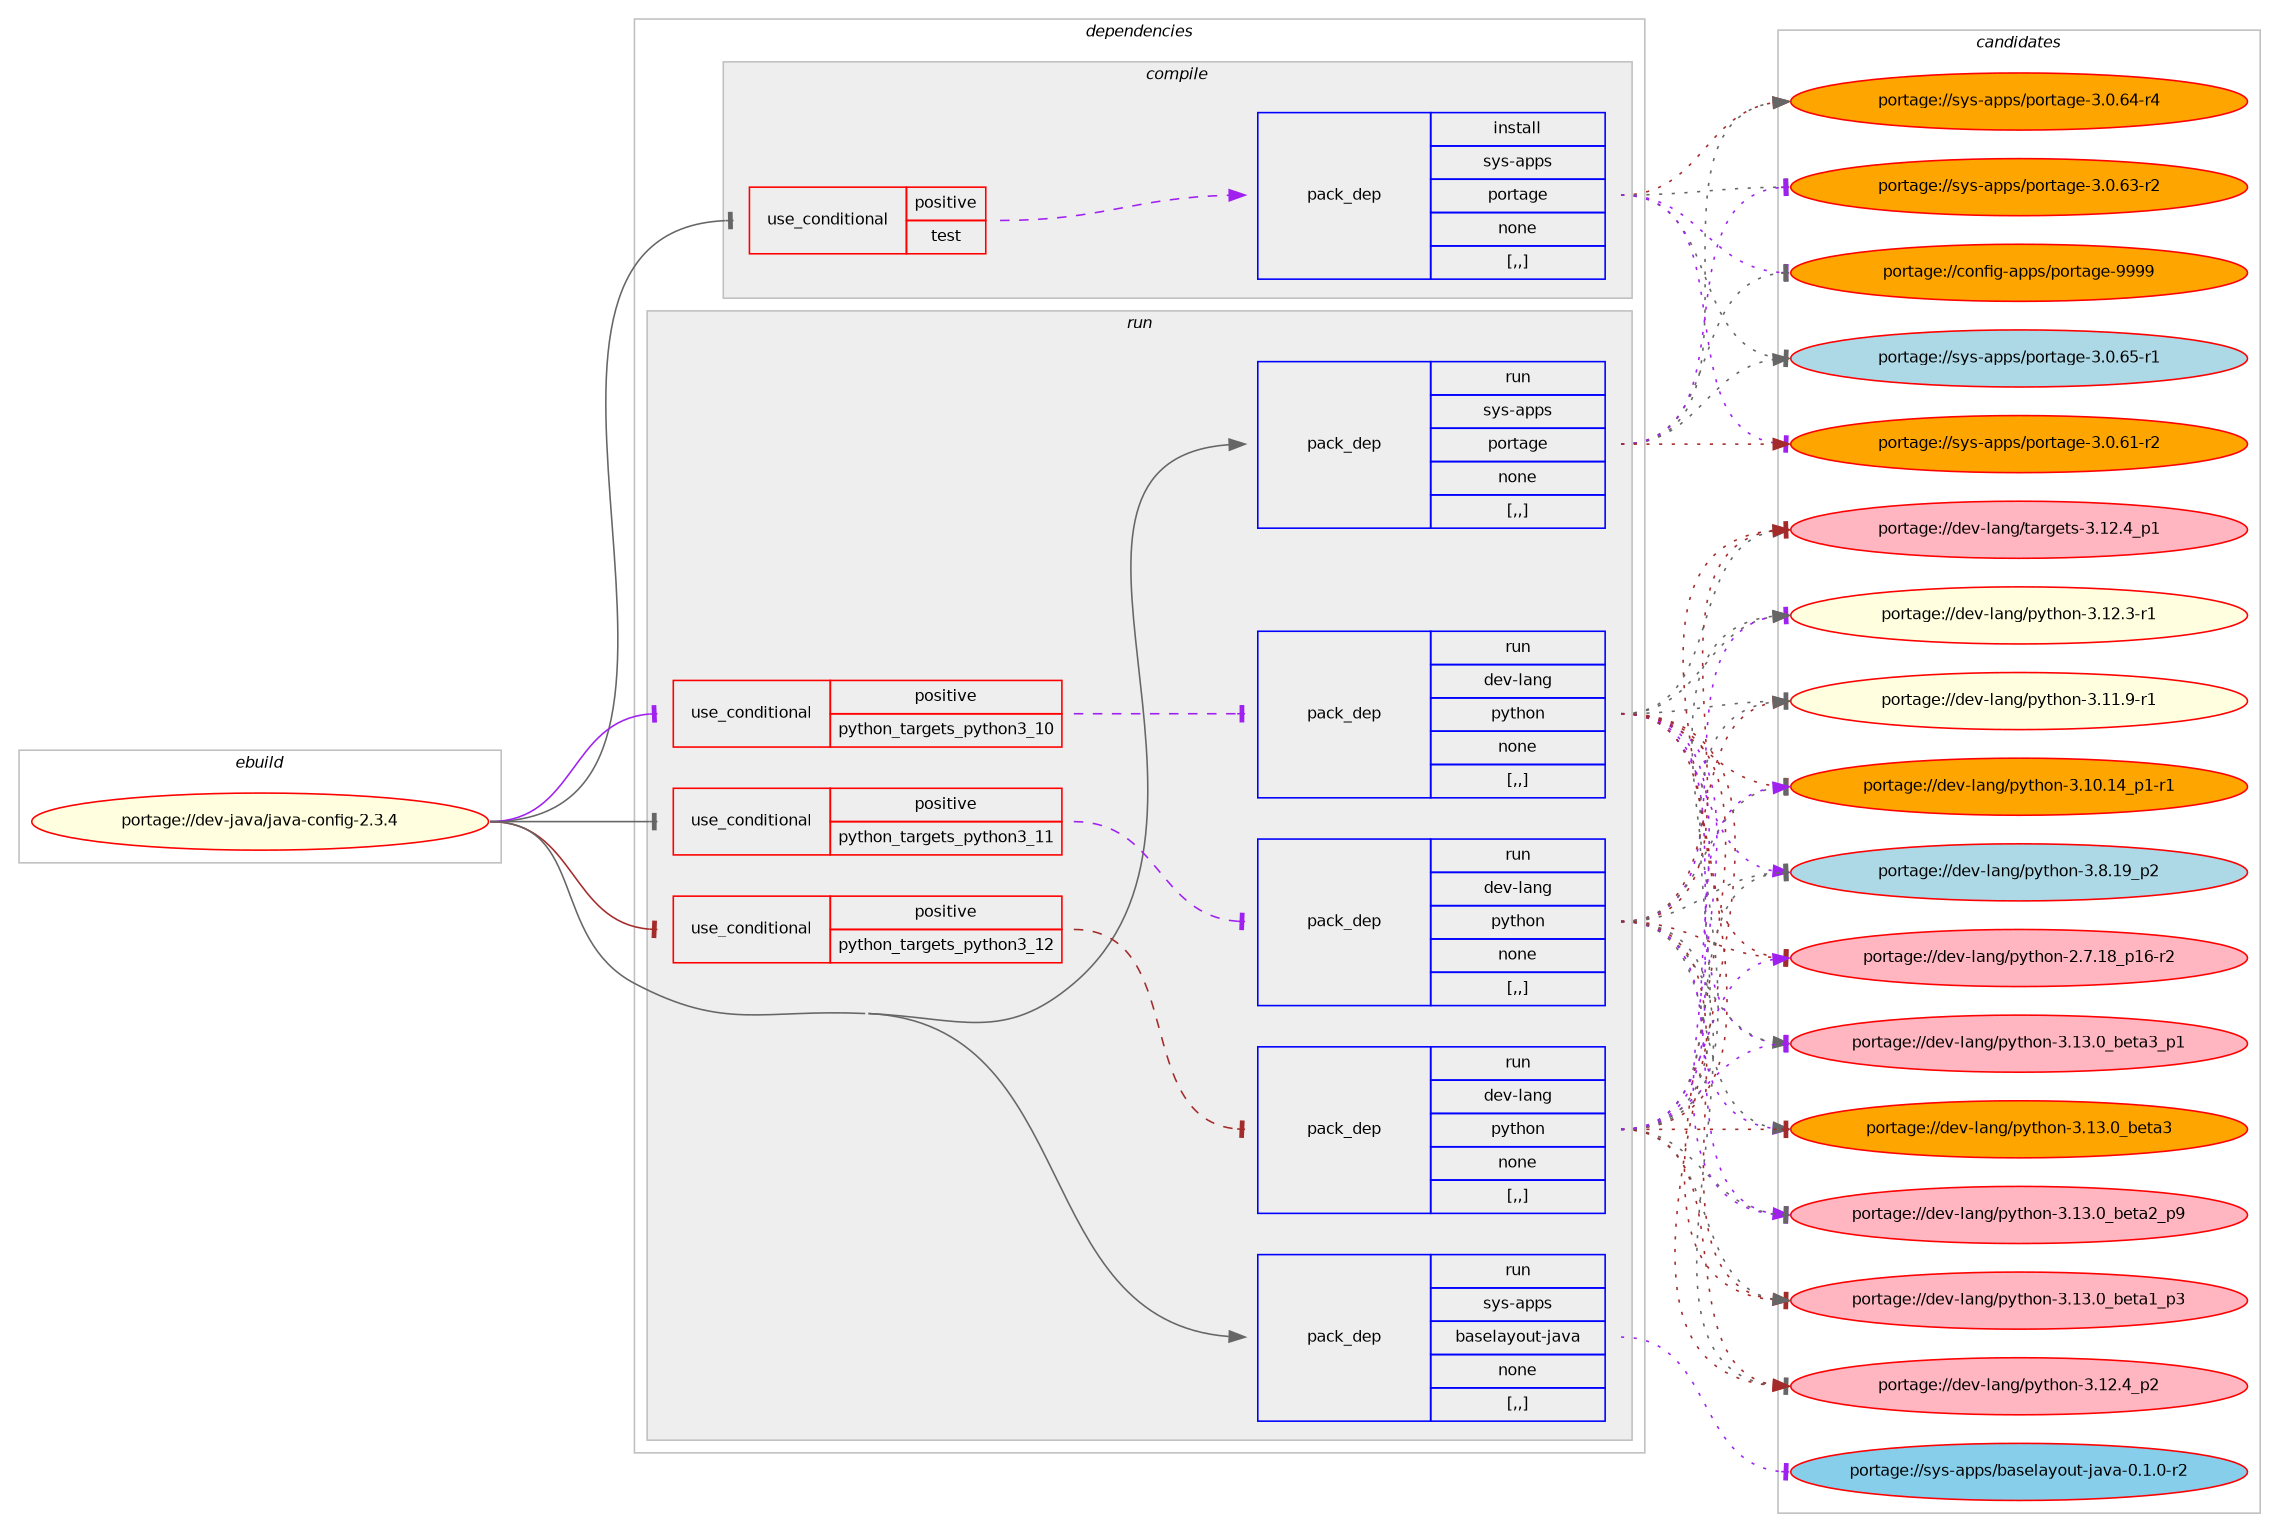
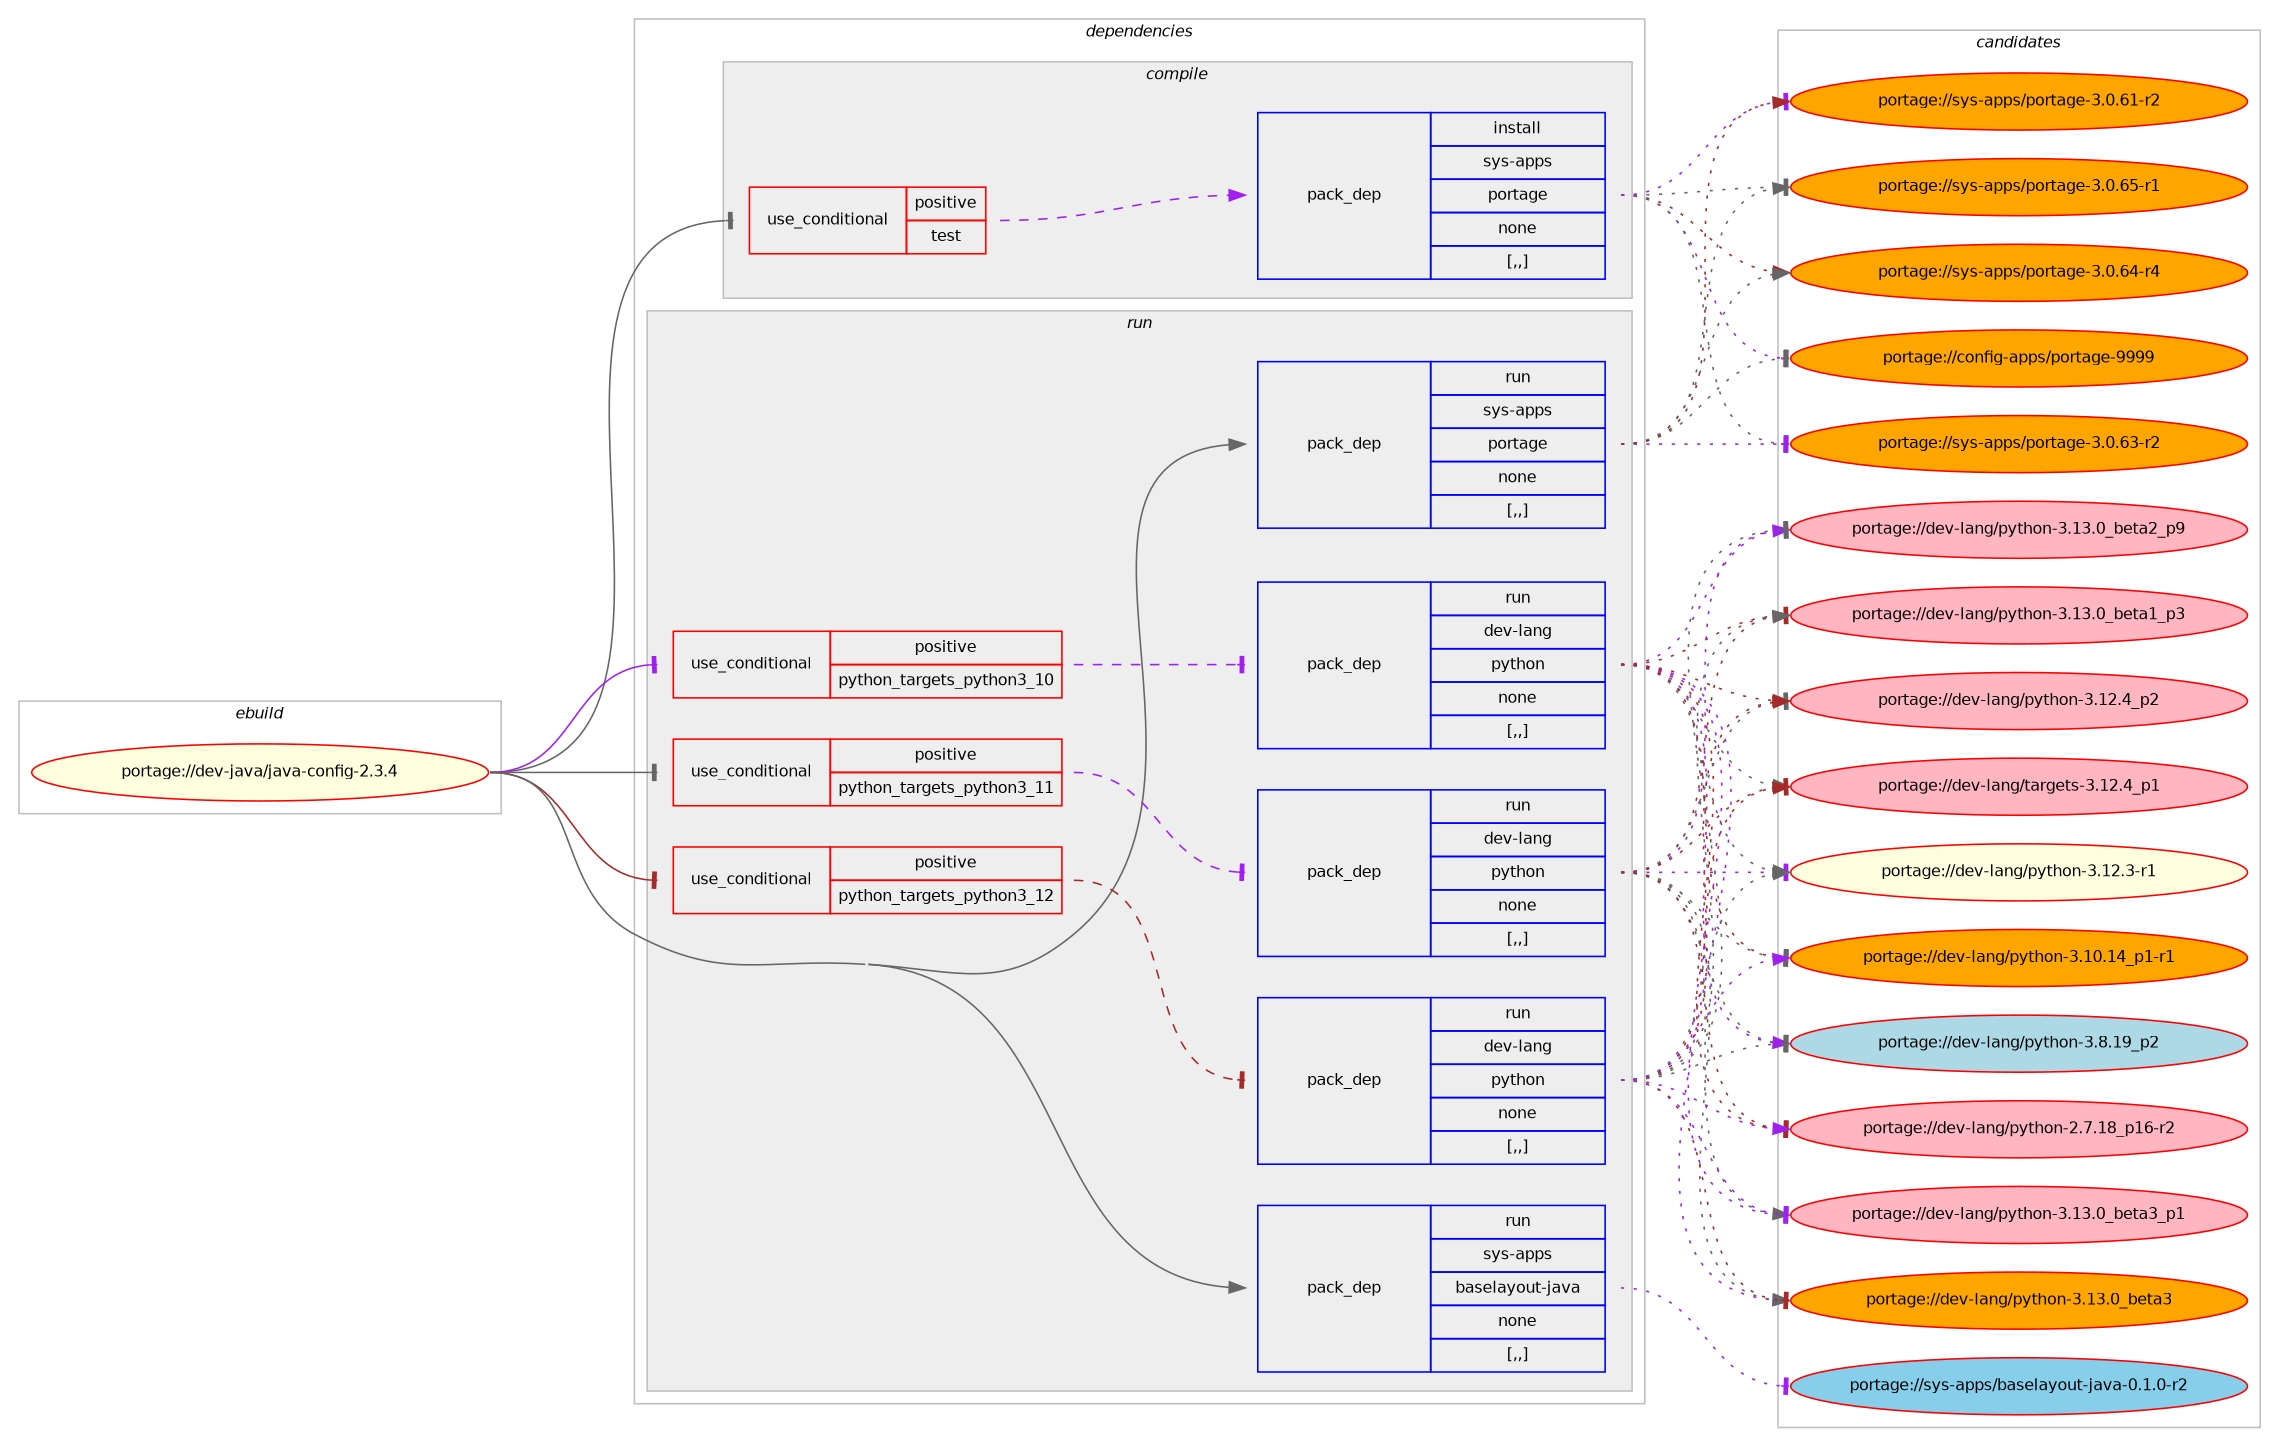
node "portage://sys-apps/portage-3.0.65-r1": fillcolor lightblue -> orange
node "portage://dev-lang/python-3.11.9-r1": removed
